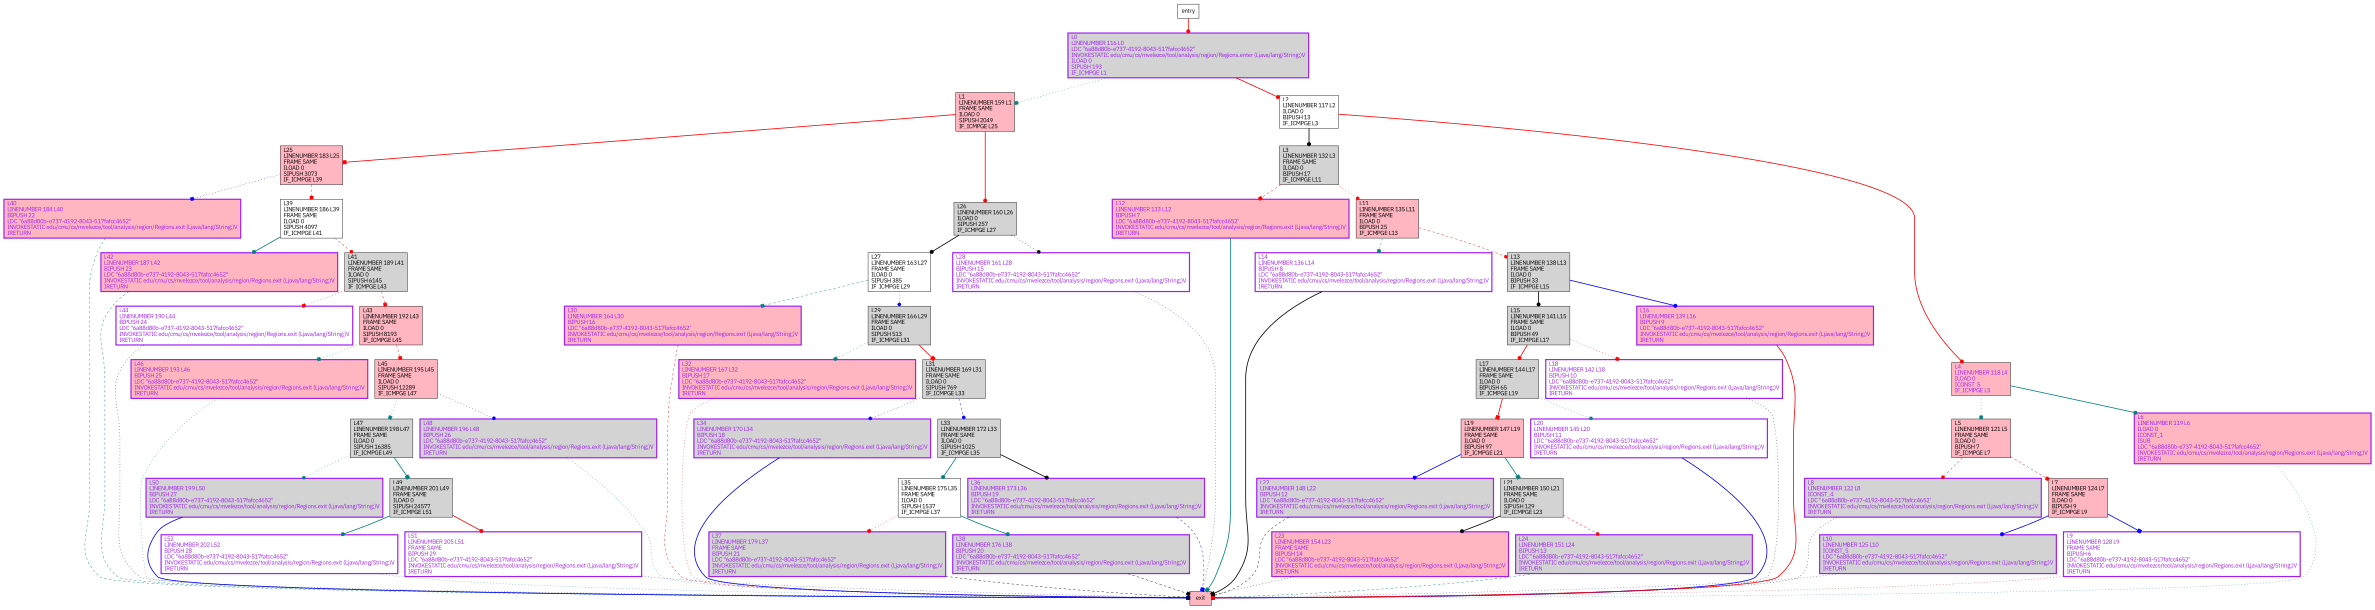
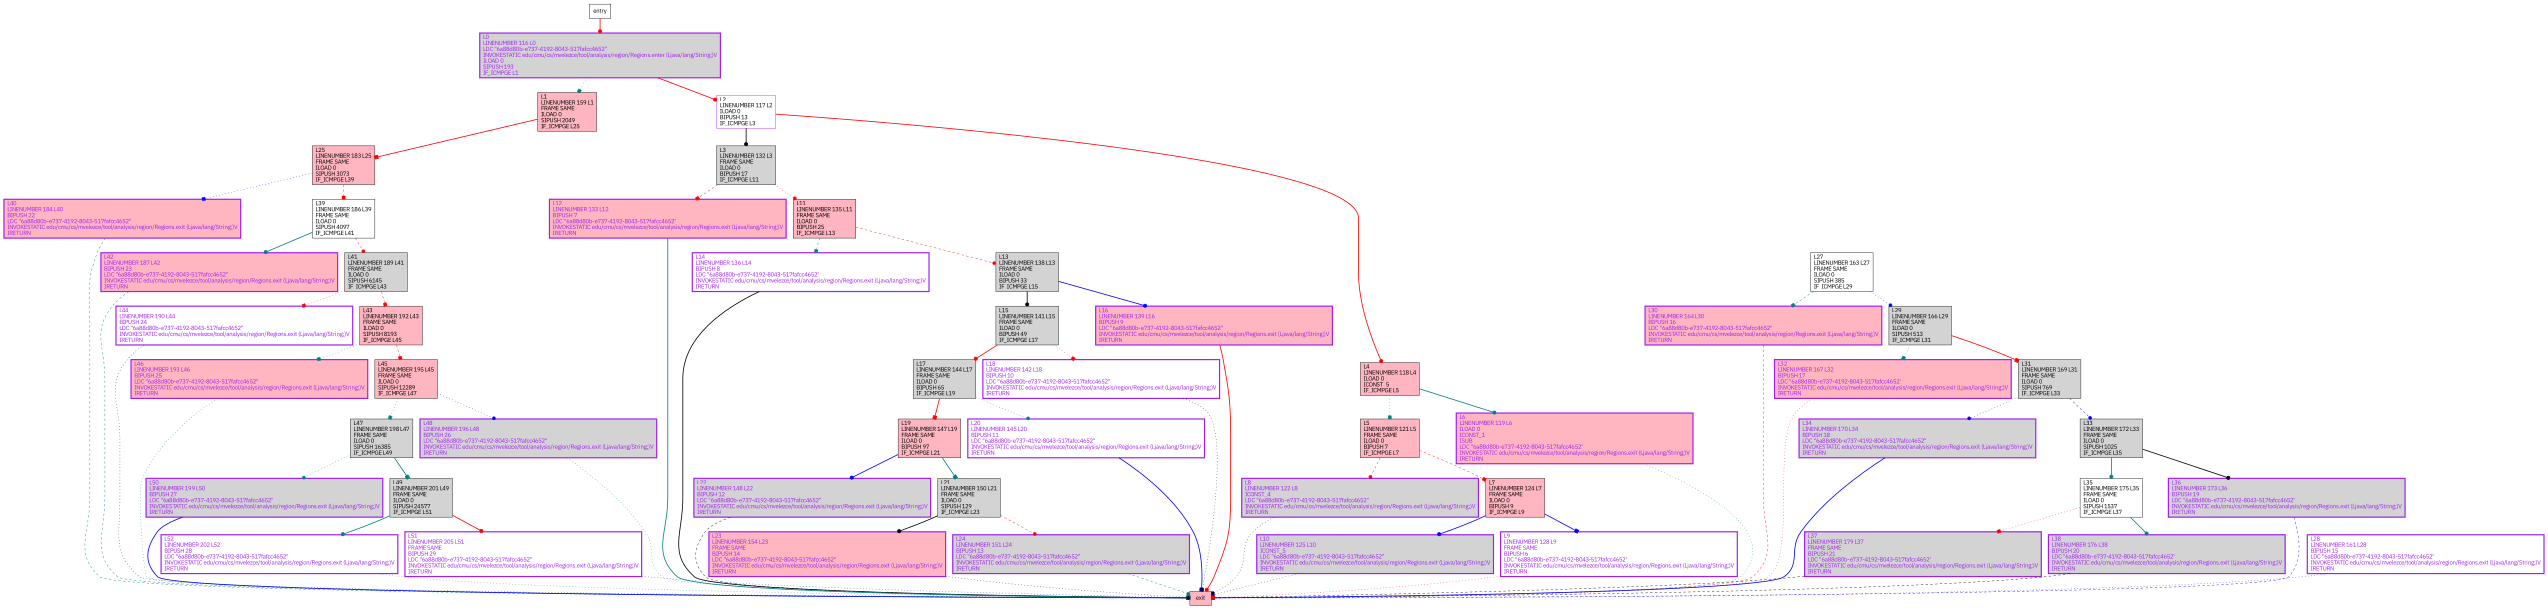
node "L2 LINENUMBER 117 L2 ILOAD 0 BIPUSH 13 IF_ICMPGE L3": color black -> purple
node "L26 LINENUMBER 160 L26 ILOAD 0 SIPUSH 257 IF_ICMPGE L27": removed
node "L4 LINENUMBER 118 L4 ILOAD 0 ICONST_5 IF_ICMPGE L5": fontcolor purple -> black
